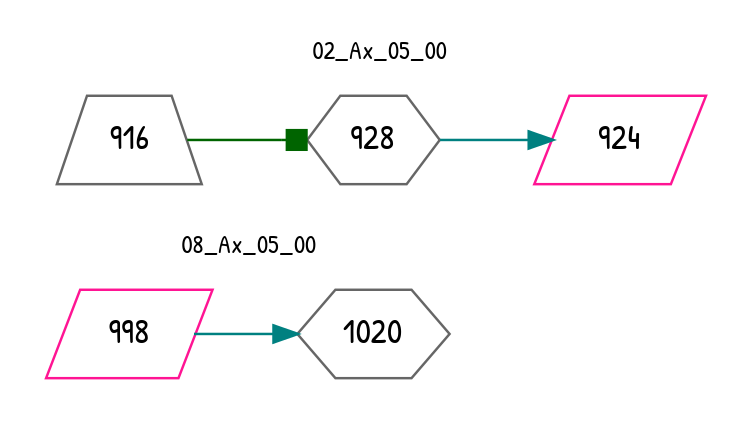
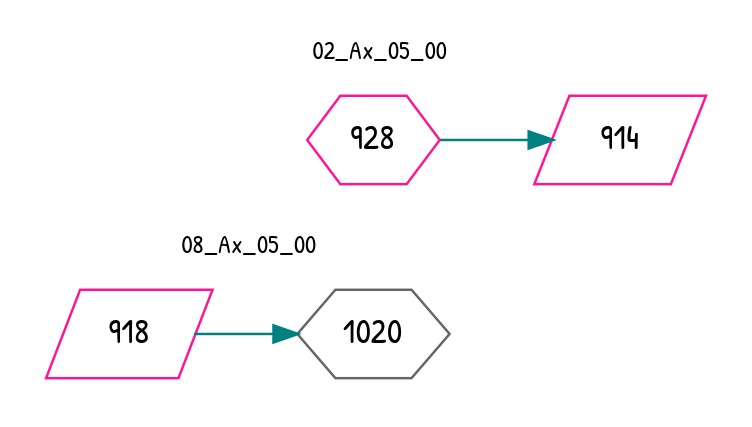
node "916": removed
node "928": color gray40 -> deeppink
node "924": label "924" -> "914"
node "998": label "998" -> "918"
